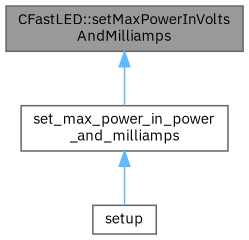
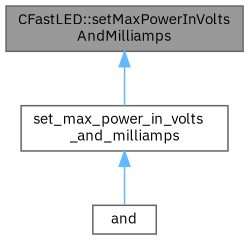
node "set_max_power_in_power _and_milliamps": label "set_max_power_in_power _and_milliamps" -> "set_max_power_in_volts _and_milliamps"
node "setup": label "setup" -> "and"
